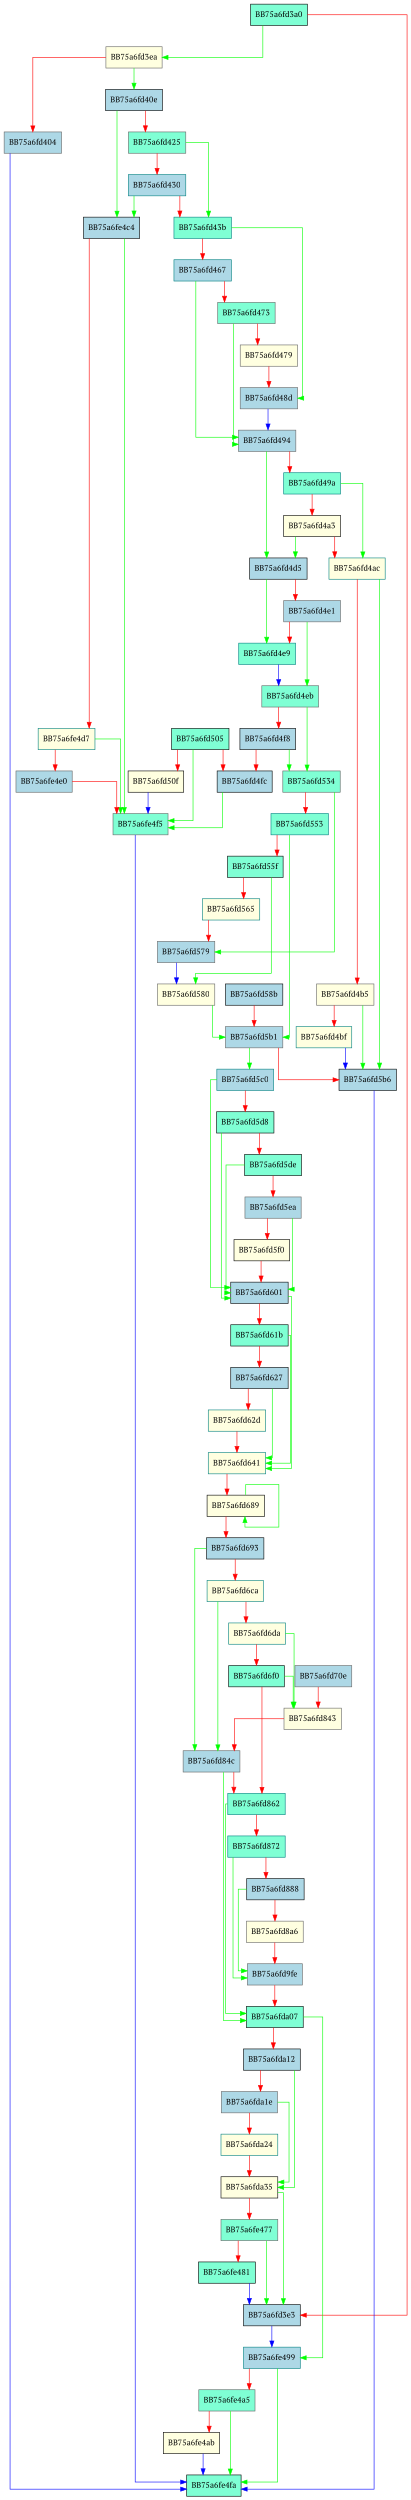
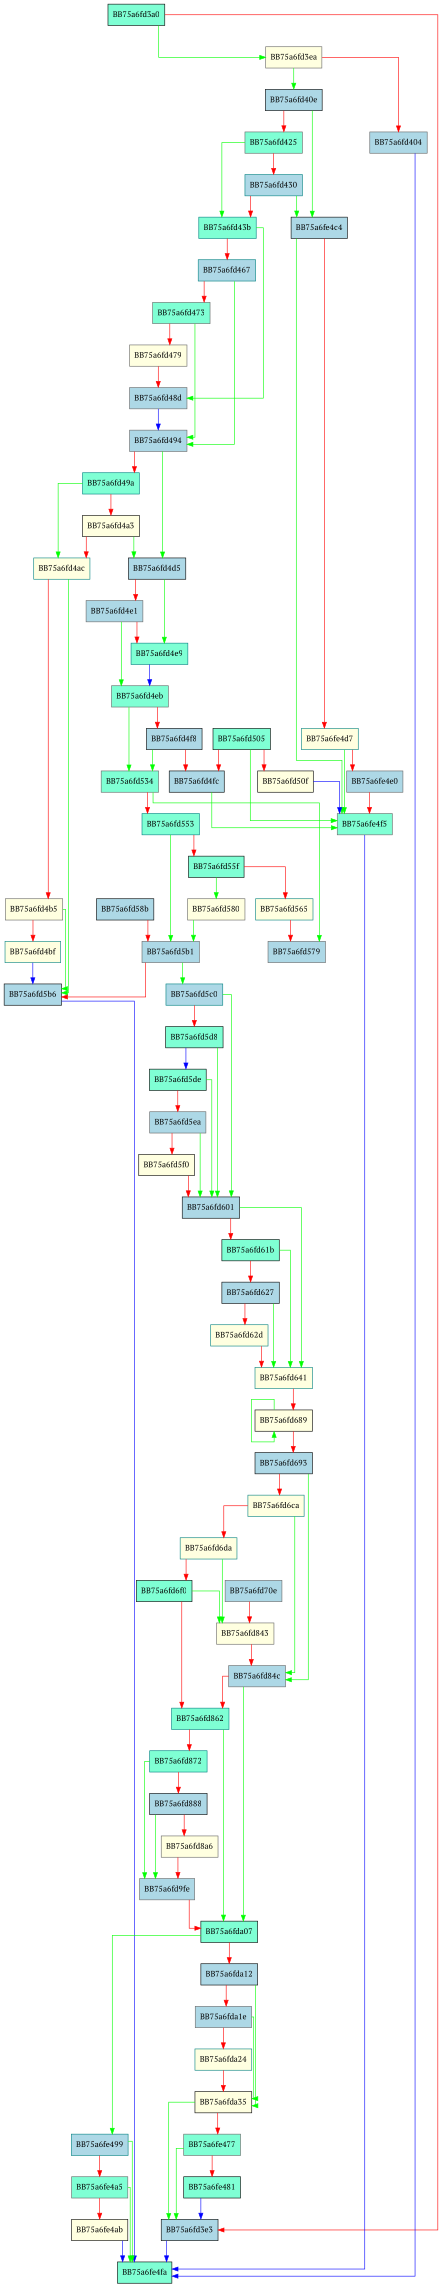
edge "BB75a6fd579" -> "BB75a6fd580": removed
edge "BB75a6fd5d8" -> "BB75a6fd5de": color red -> blue
edge "BB75a6fd3e3" -> "BB75a6fe499": now "BB75a6fd3e3" -> "BB75a6fe4fa"
